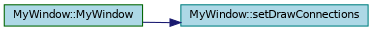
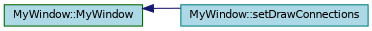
edge "MyWindow::MyWindow" -> "MyWindow::setDrawConnections": reversed
